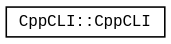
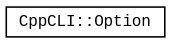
node "CppCLI::CppCLI": label "CppCLI::CppCLI" -> "CppCLI::Option"
